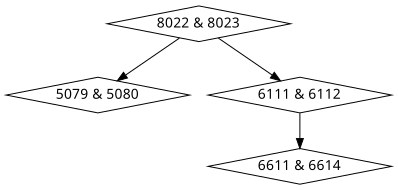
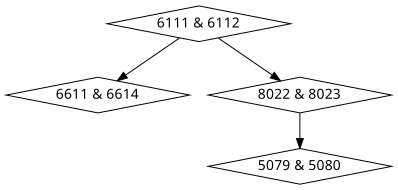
edge "8022 & 8023" -> "6111 & 6112": reversed
